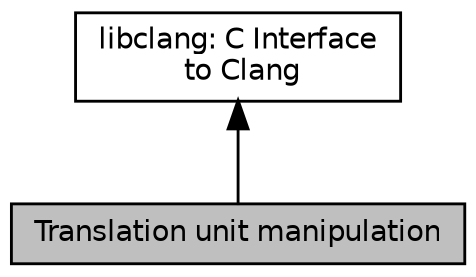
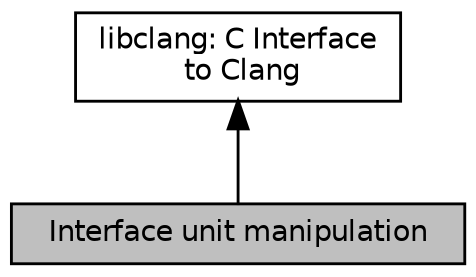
node "Translation unit manipulation": label "Translation unit manipulation" -> "Interface unit manipulation"
